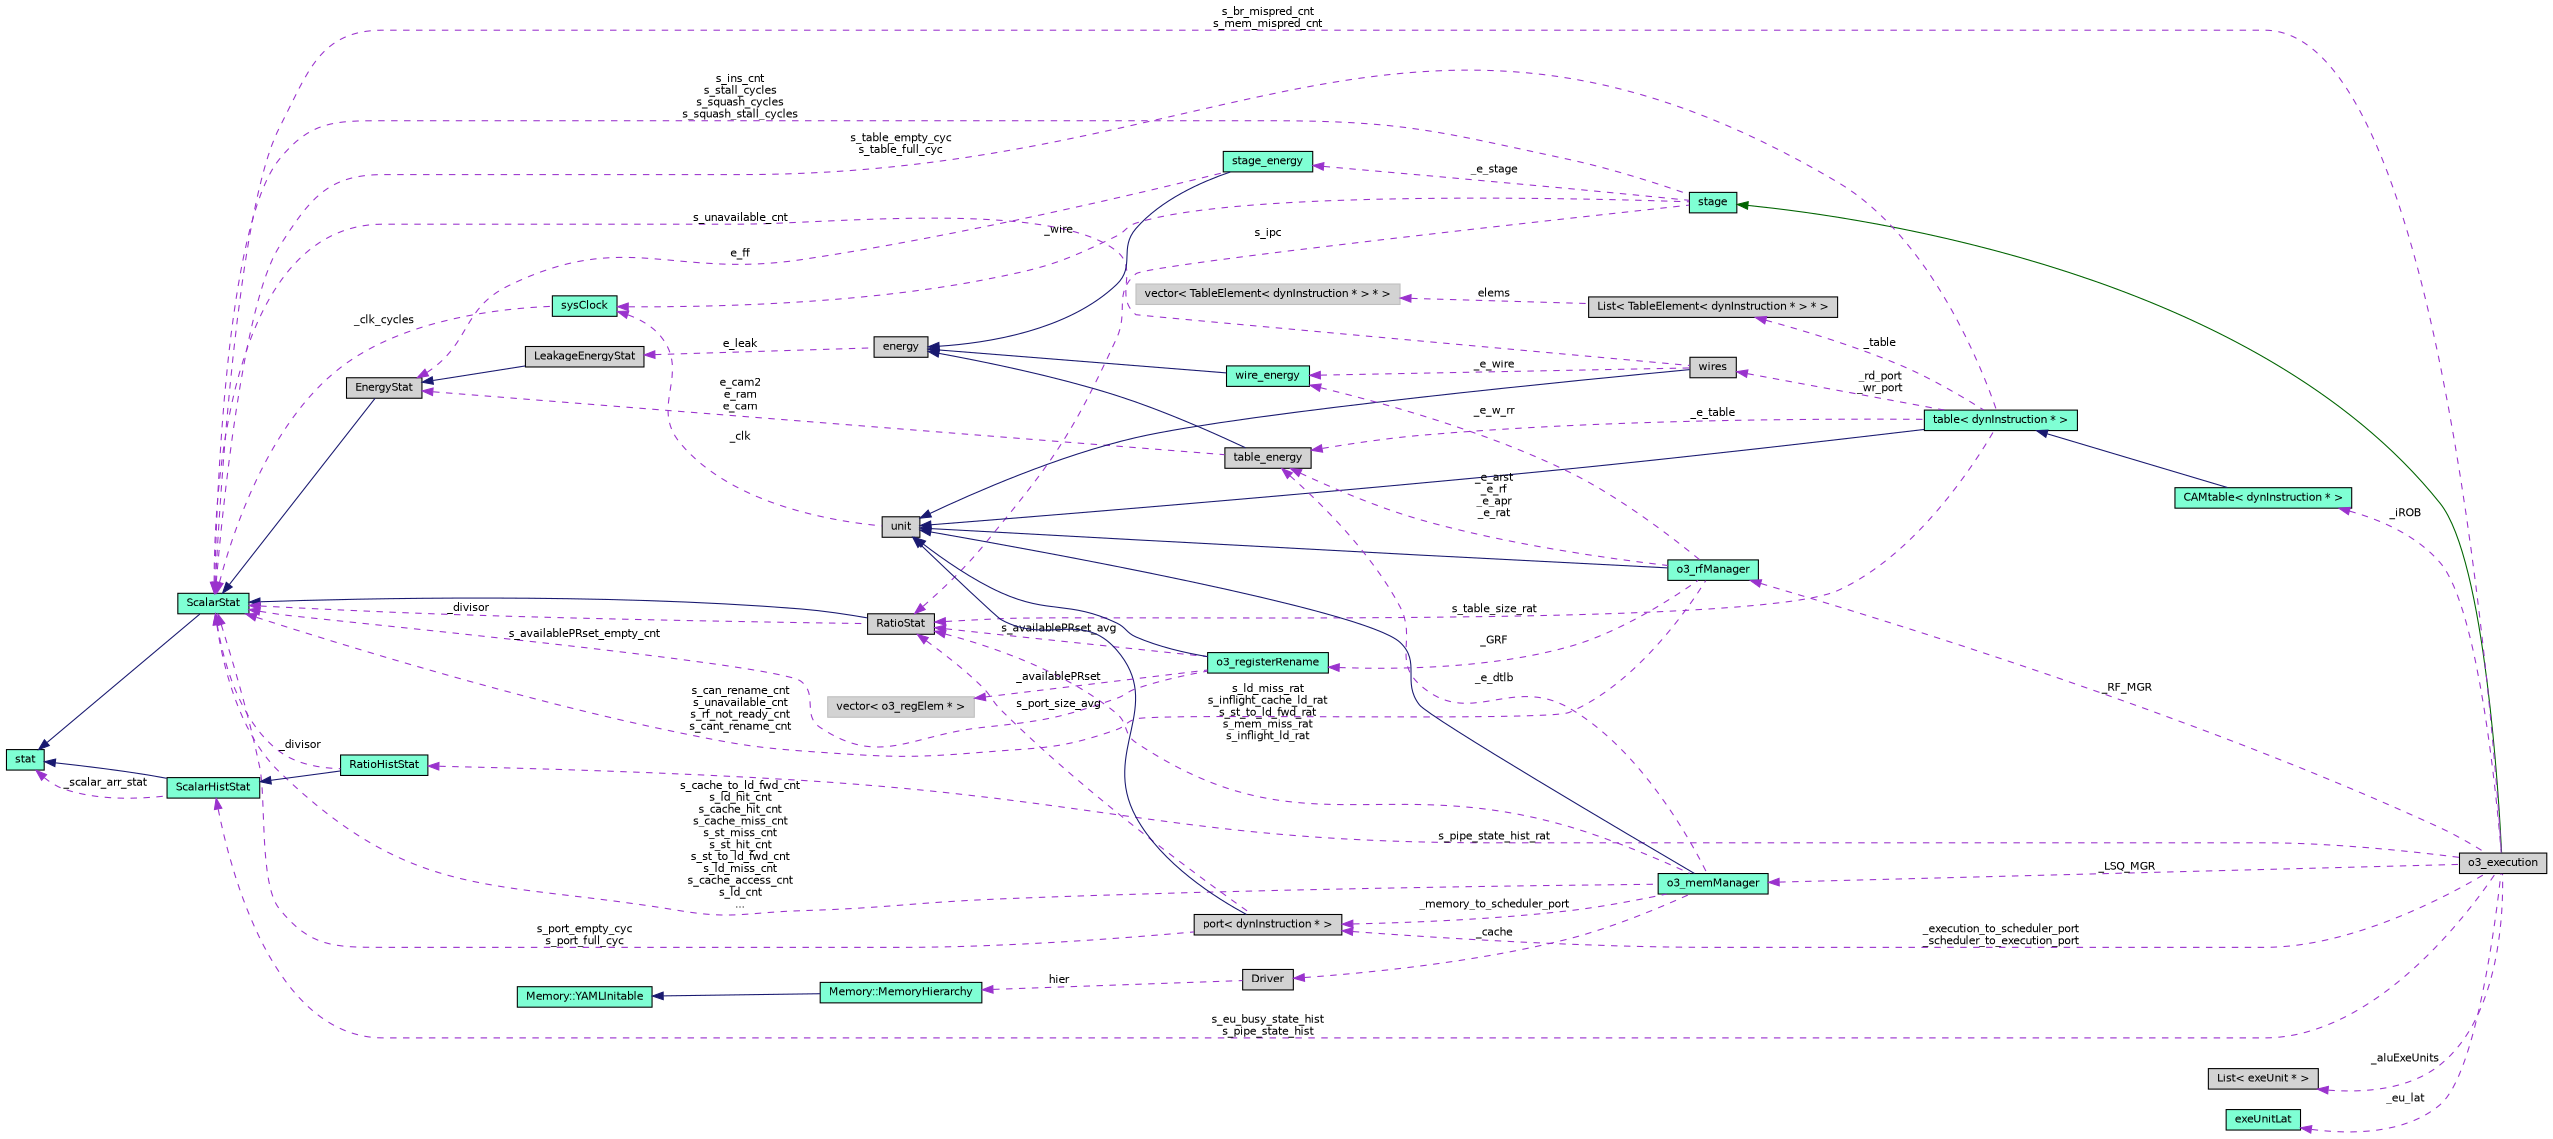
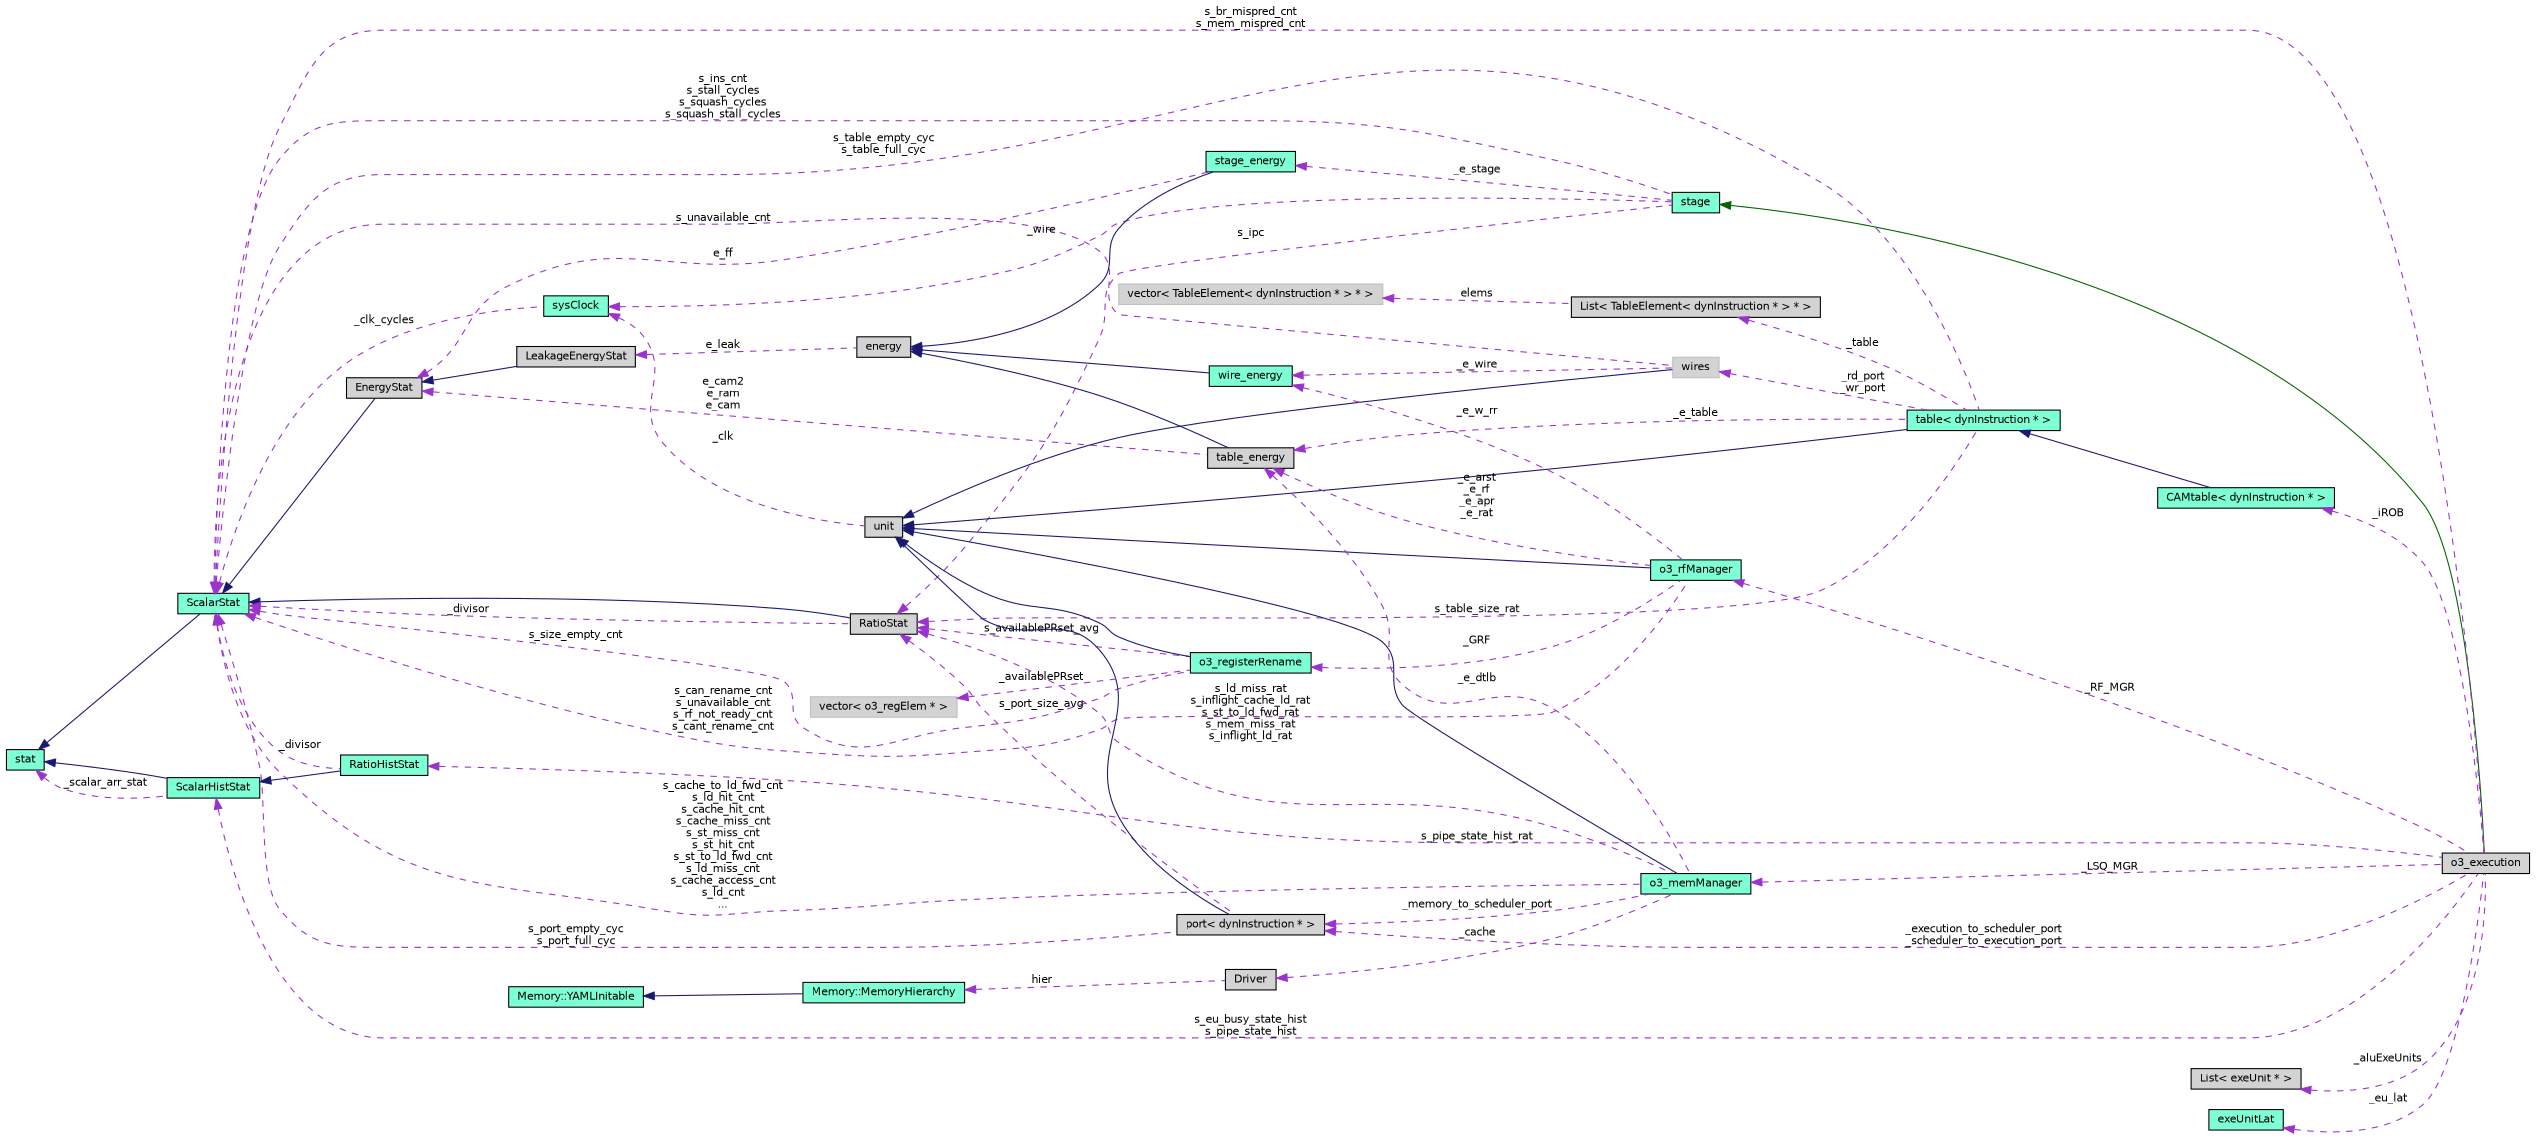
node "wires": color black -> grey75
edge "o3_registerRename" -> "ScalarStat": label "s_availablePRset_empty_cnt" -> "s_size_empty_cnt"
